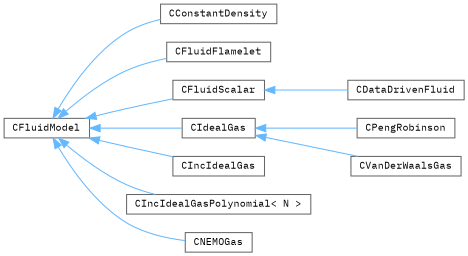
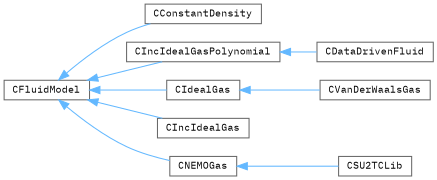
node "CFluidFlamelet": removed
node "CFluidScalar": label "CFluidScalar" -> "CIncIdealGasPolynomial"
node "CPengRobinson": removed
node "CSU2TCLib": added
node "CIncIdealGasPolynomial< N >": removed
